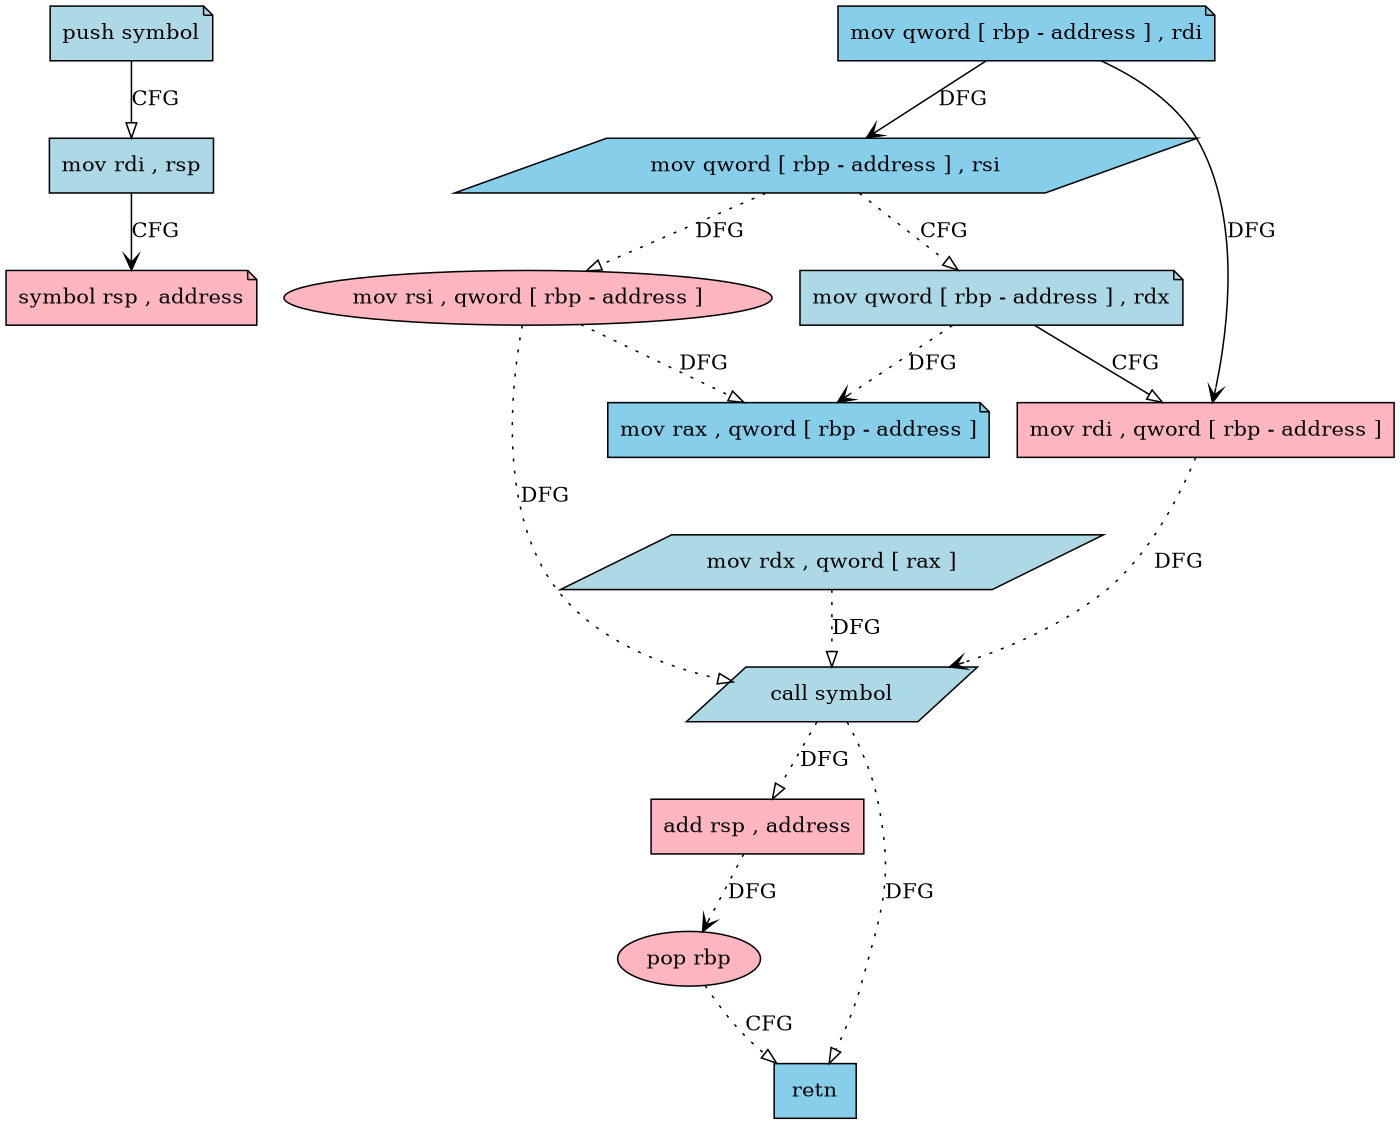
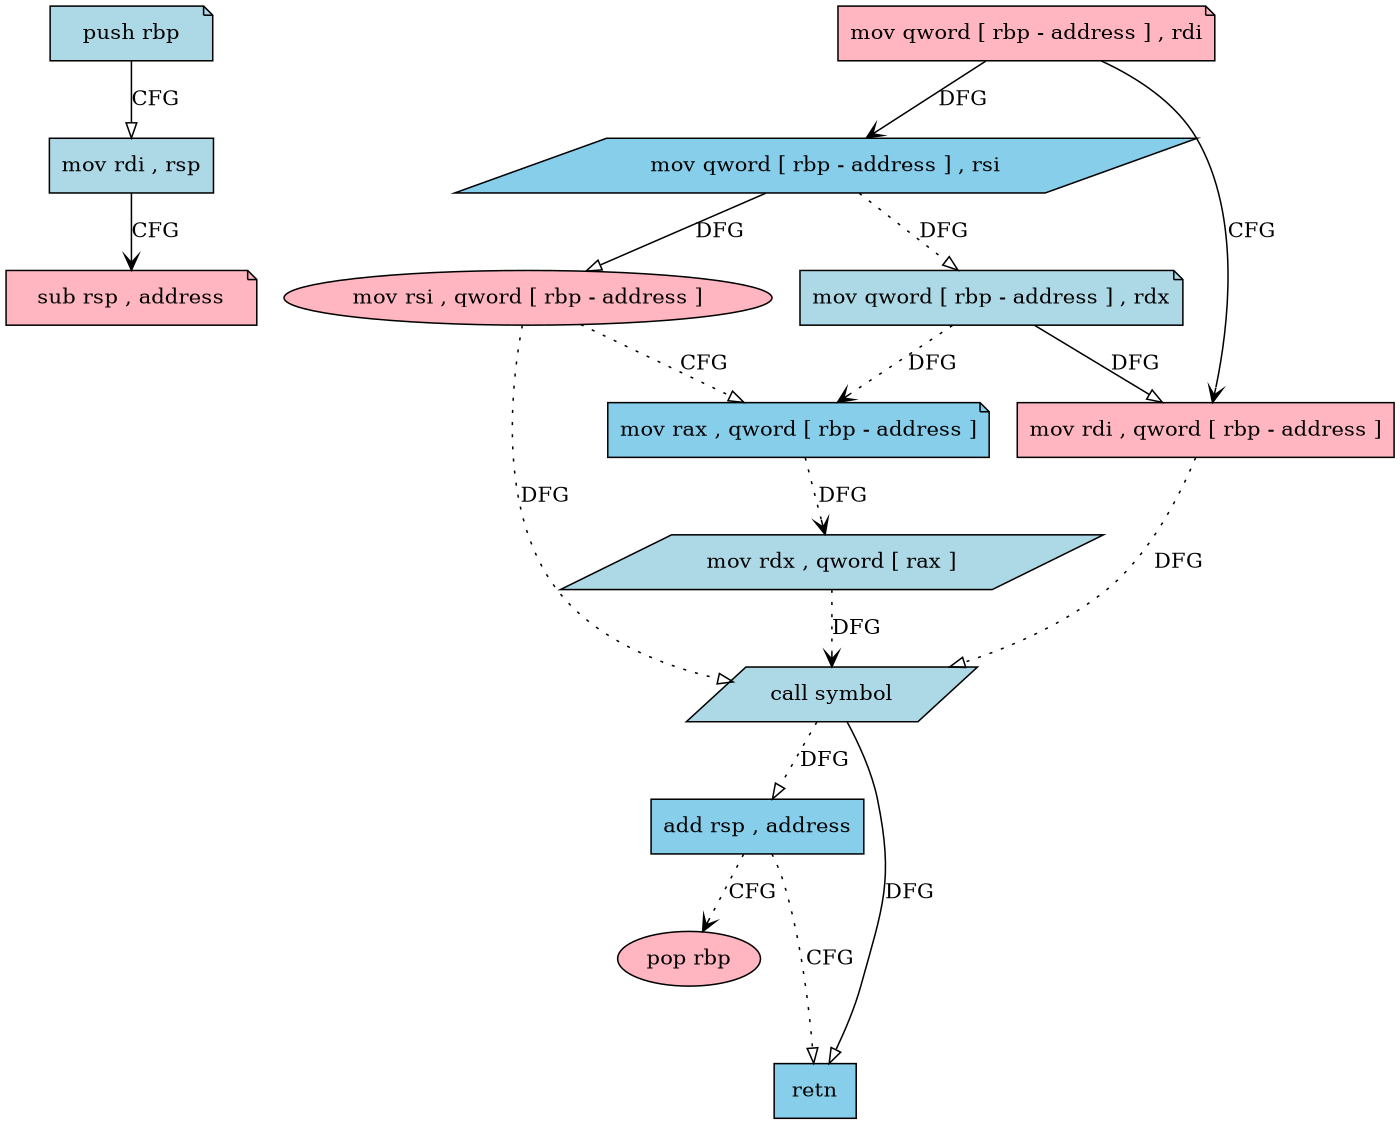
node "push symbol": label "push symbol" -> "push rbp"
node "mov qword [ rbp - address ] , rdi": fillcolor skyblue -> lightpink
edge "mov qword [ rbp - address ] , rsi" -> "mov rsi , qword [ rbp - address ]": style dotted -> solid
edge "mov qword [ rbp - address ] , rsi" -> "mov qword [ rbp - address ] , rdx": label "CFG" -> "DFG"
edge "mov qword [ rbp - address ] , rdi" -> "mov rdi , qword [ rbp - address ]": label "DFG" -> "CFG"
node "symbol rsp , address": label "symbol rsp , address" -> "sub rsp , address"
edge "mov rsi , qword [ rbp - address ]" -> "mov rax , qword [ rbp - address ]": label "DFG" -> "CFG"
edge "mov qword [ rbp - address ] , rdx" -> "mov rdi , qword [ rbp - address ]": label "CFG" -> "DFG"
edge "mov rax , qword [ rbp - address ]" -> "mov rdx , qword [ rax ]": added, label "DFG"
edge "mov rdi , qword [ rbp - address ]" -> "call symbol": arrowhead vee -> onormal
edge "mov rdx , qword [ rax ]" -> "call symbol": arrowhead onormal -> vee
node "add rsp , address": fillcolor lightpink -> skyblue
edge "call symbol" -> "retn": style dotted -> solid
edge "add rsp , address" -> "pop rbp": label "DFG" -> "CFG"
edge "pop rbp" -> "retn": now "add rsp , address" -> "retn"
